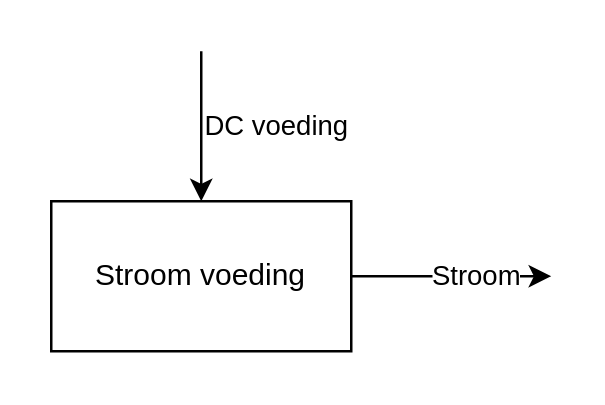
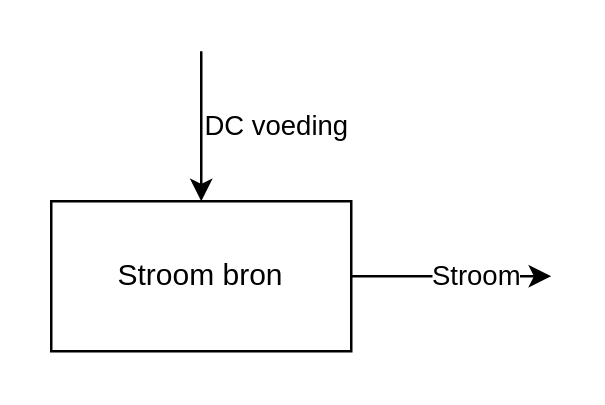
node "Stroom voeding": label "Stroom voeding" -> "Stroom bron"
